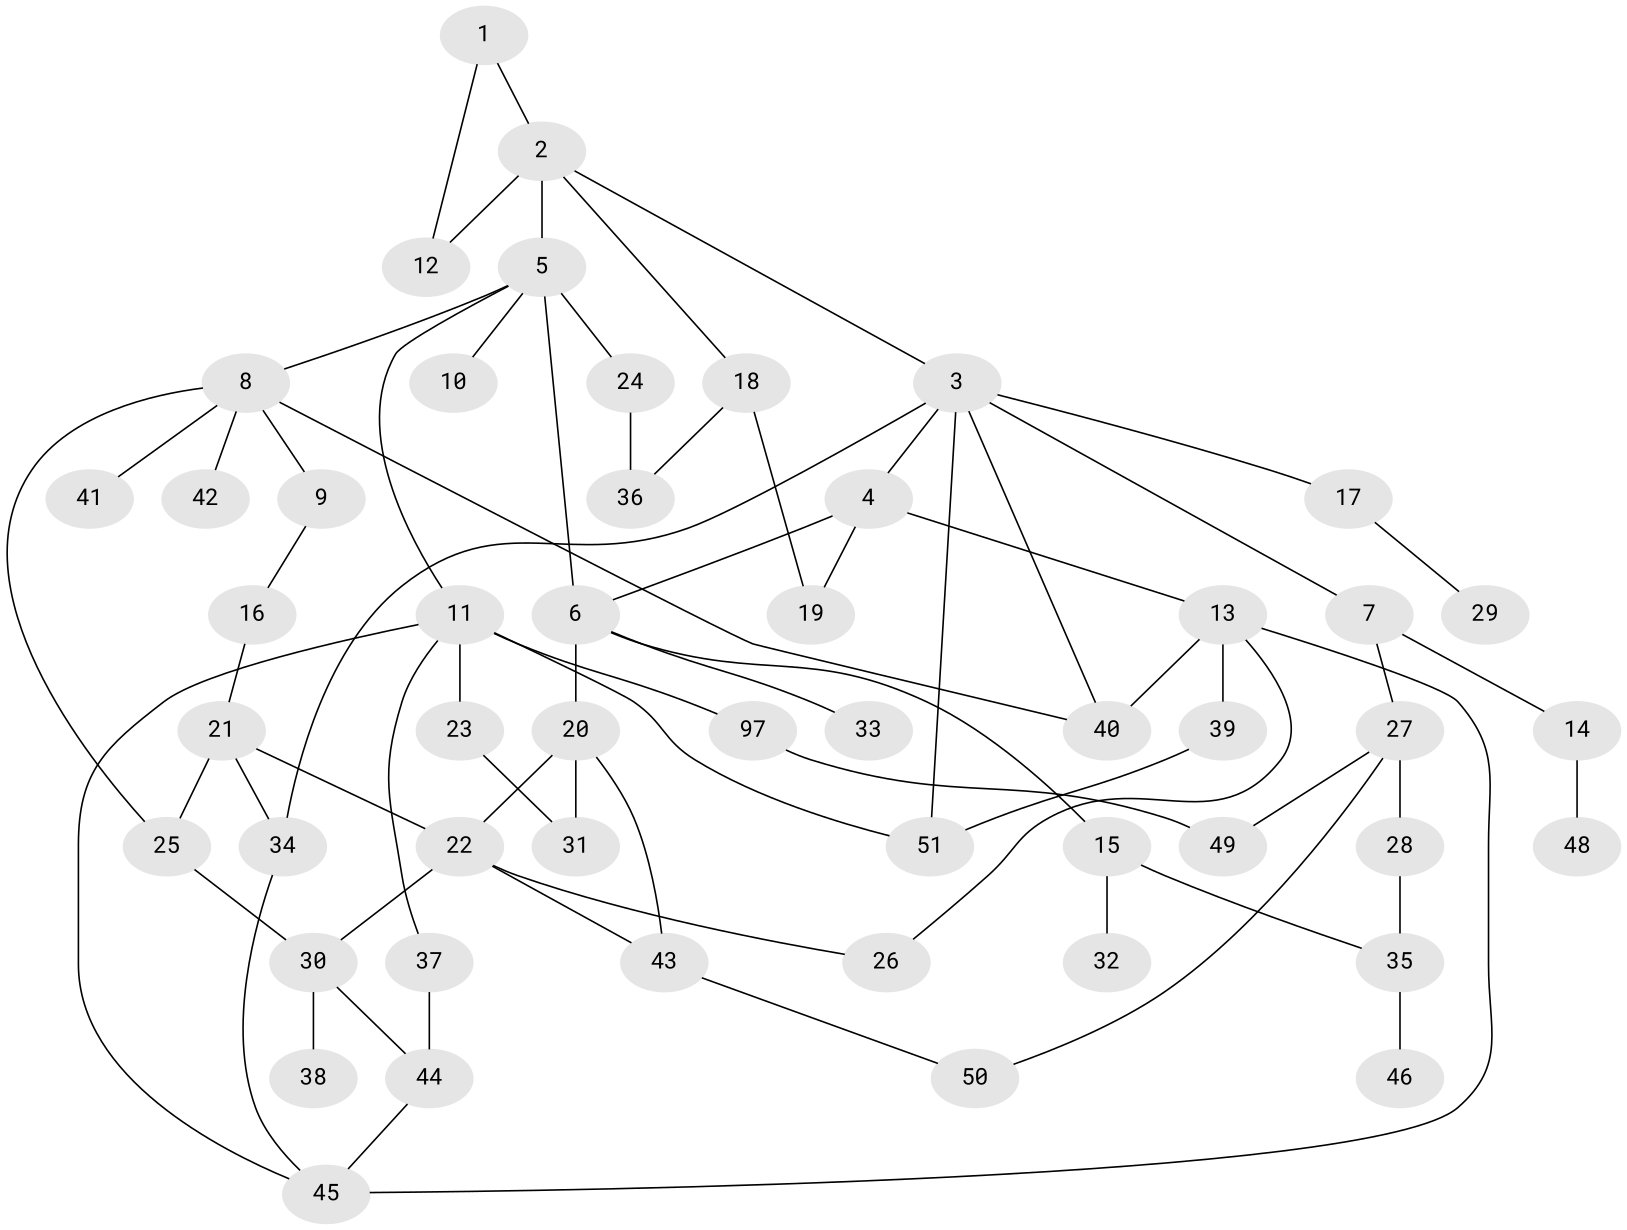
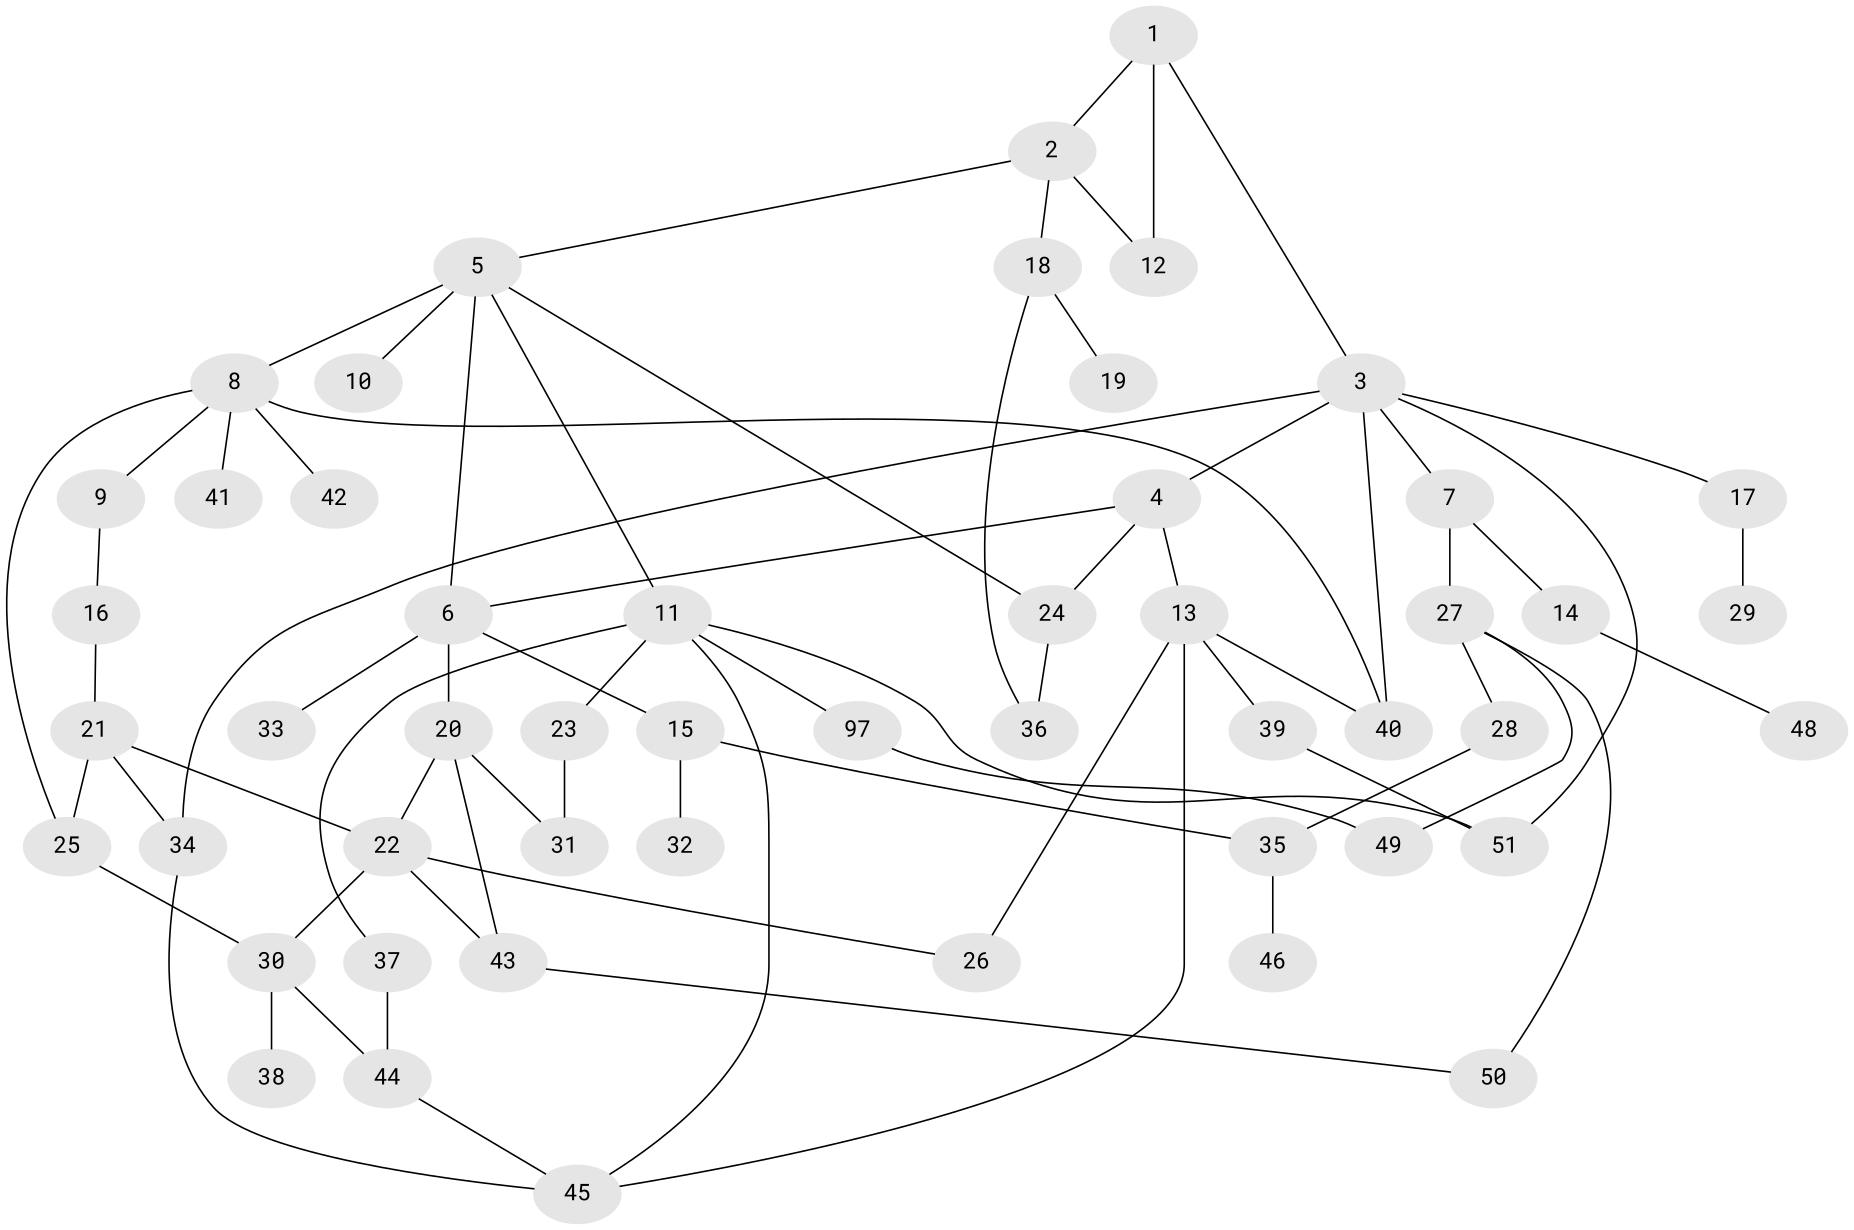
edge "2" -- "3": now "1" -- "3"
edge "4" -- "19": now "4" -- "24"
